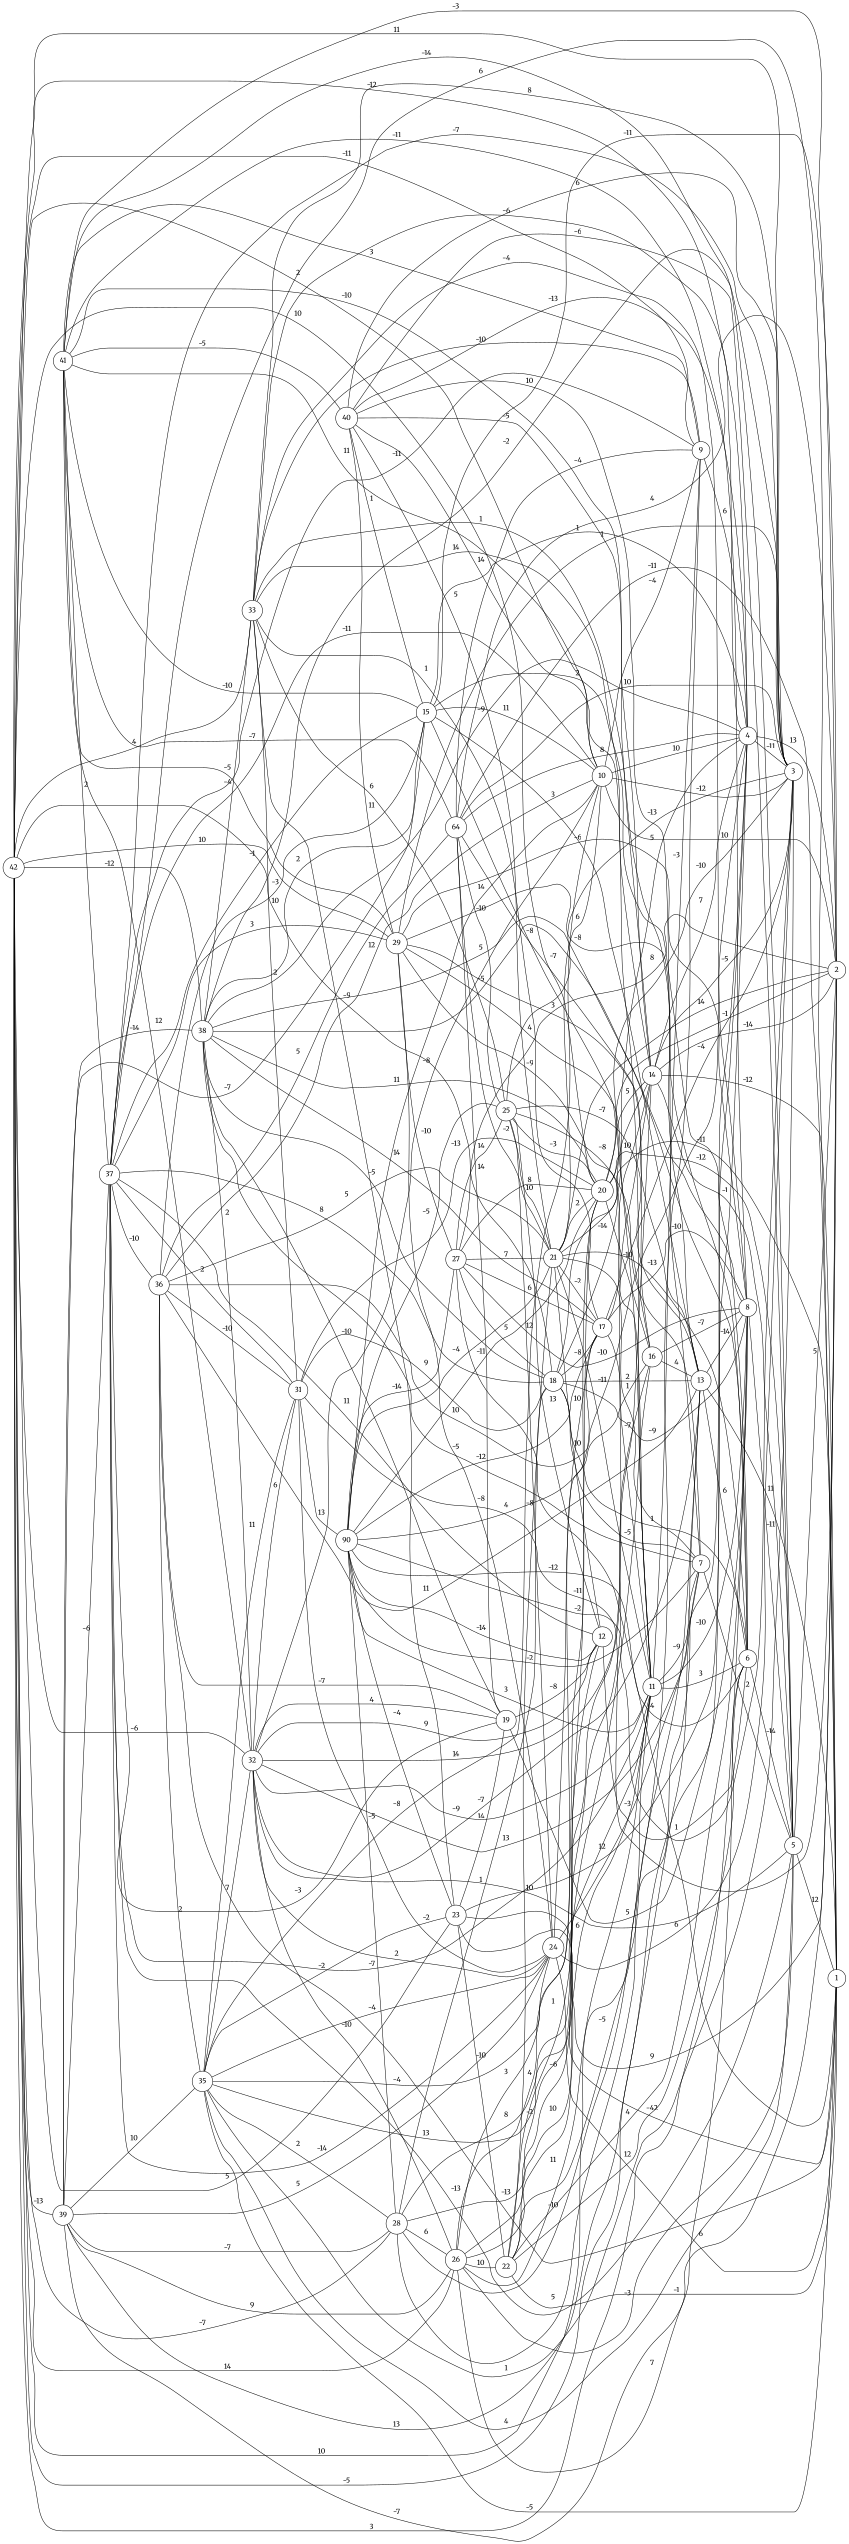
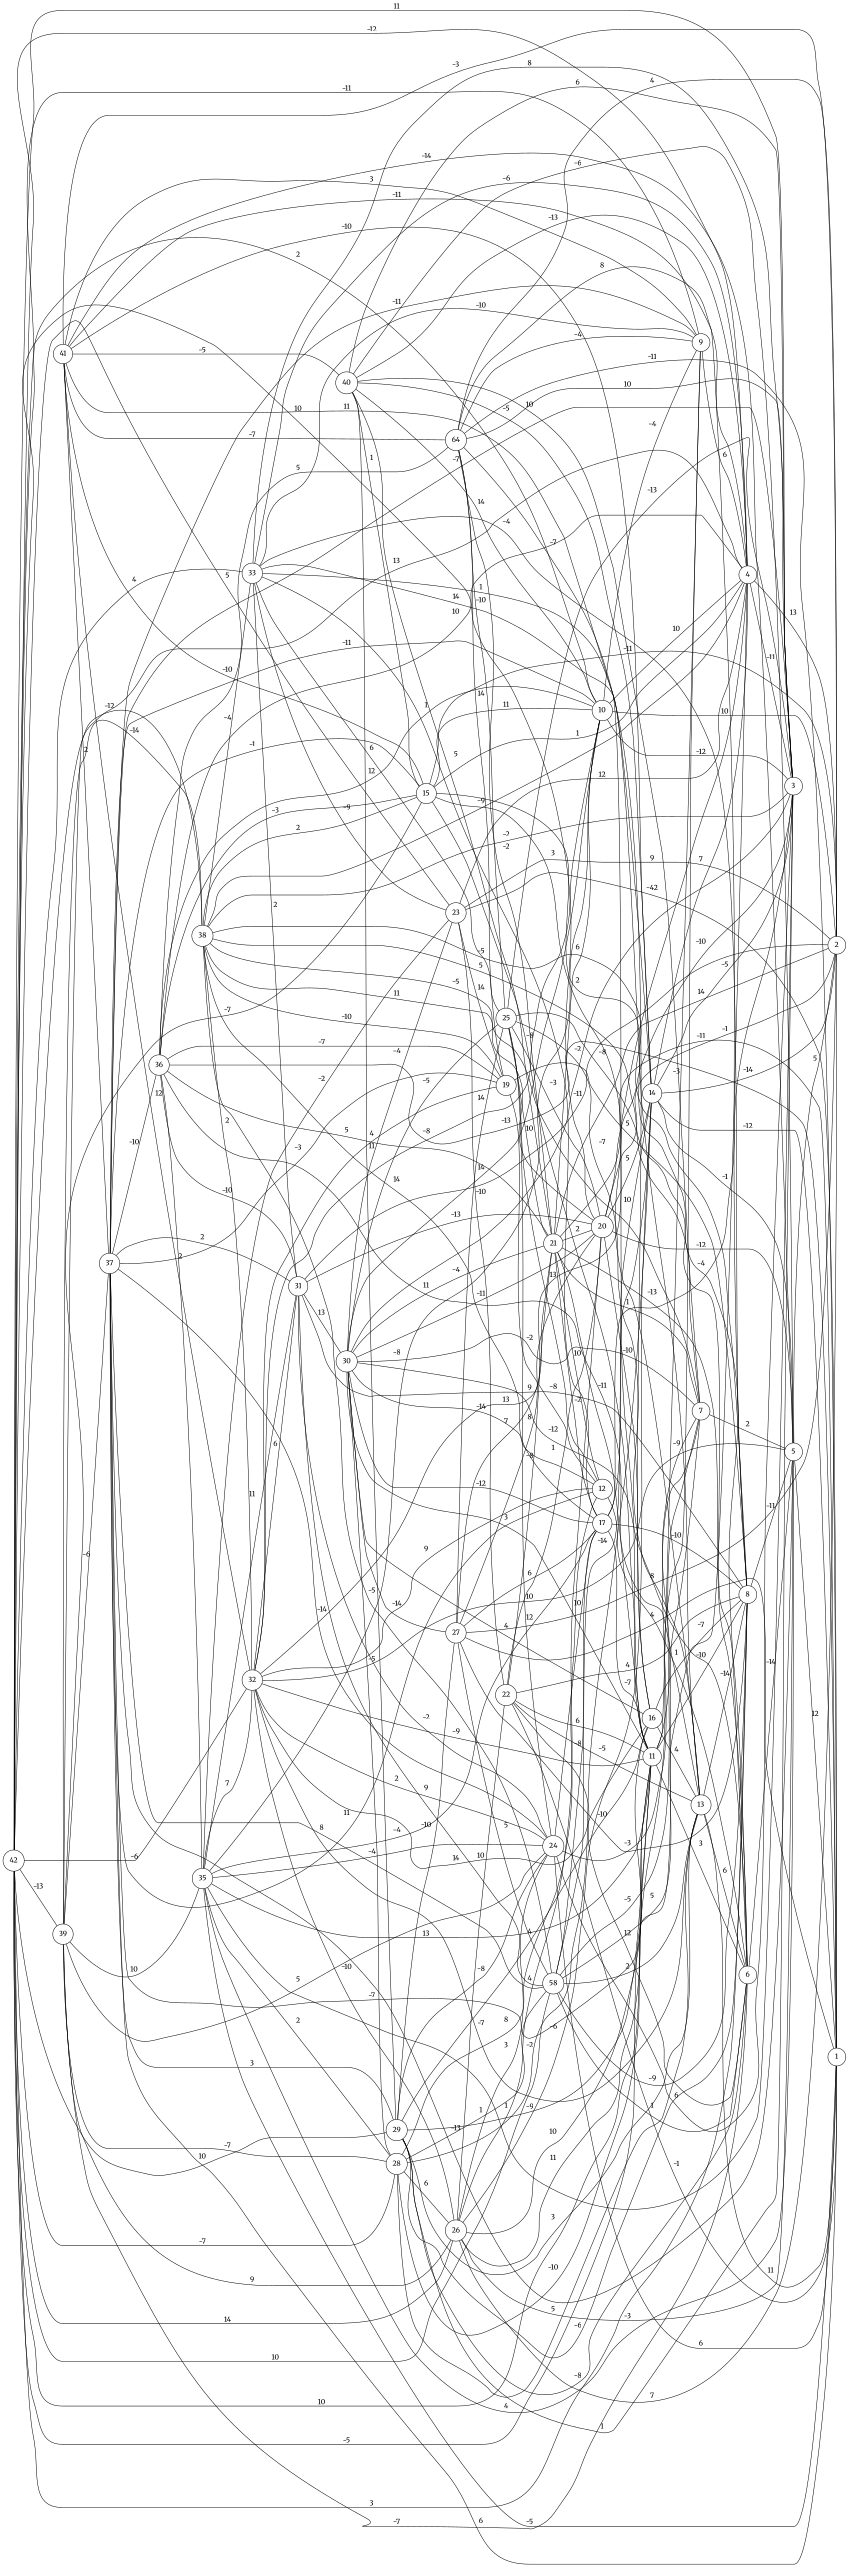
edge "41" -- "29": removed, label "-5"
node "18": label "18" -> "58"
edge "31" -- "8": added, label "9"
node "90": label "90" -> "30"
